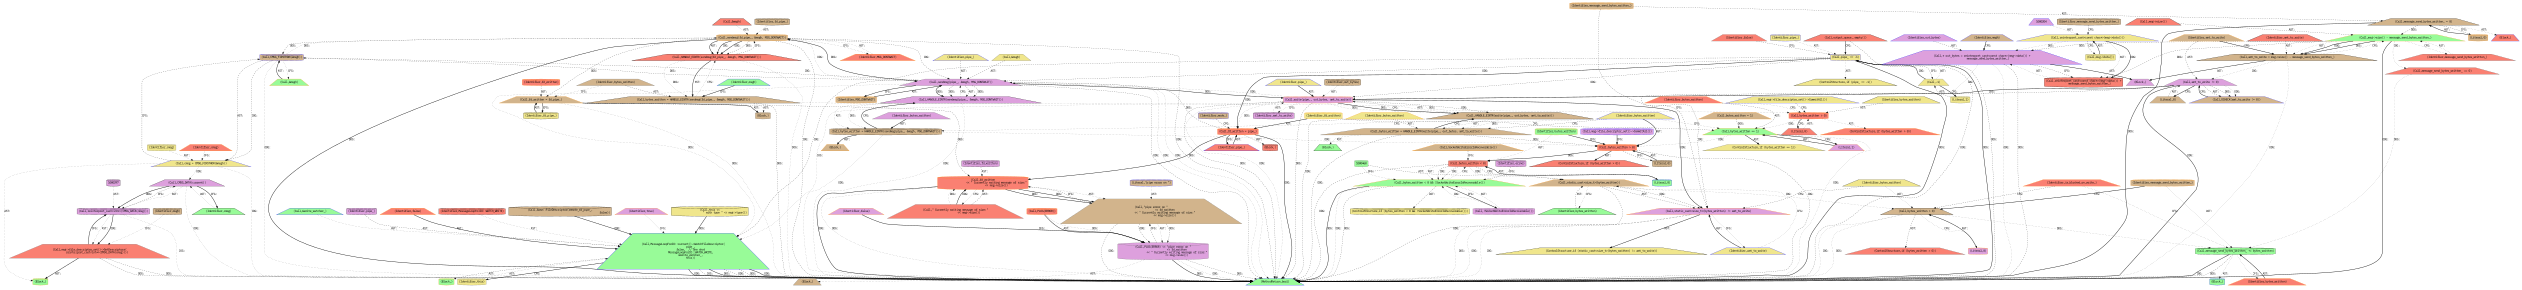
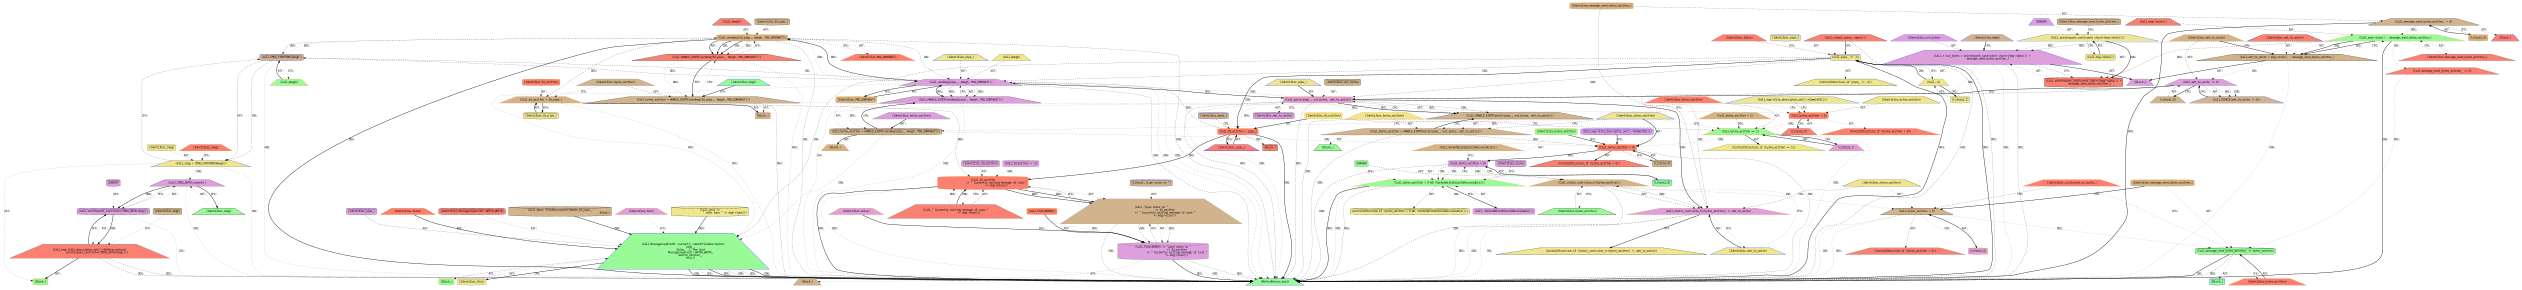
node "(Call,fd_written = -1)": added
node "(Call,bytes_written < 0)": fillcolor salmon -> plum
node "(Call,&write_watcher_)": removed
edge "(Call,amt_to_write != 0)" -> "(MethodReturn,bool)": removed, label "DDG:"
